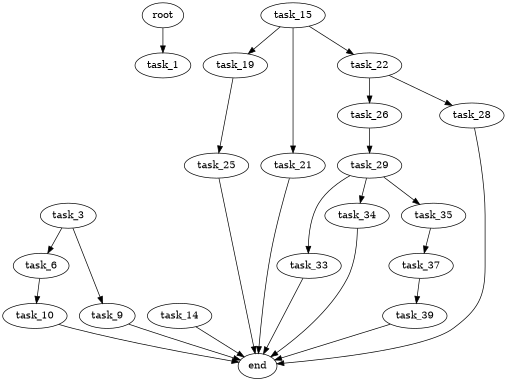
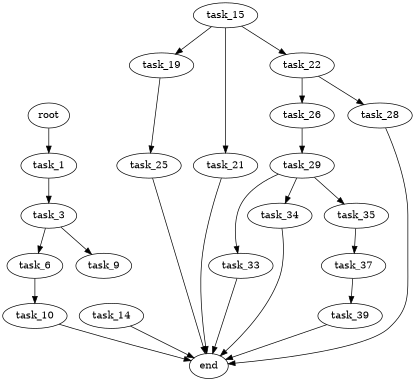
edge "task_1" -> "task_3": added
edge "task_9" -> "end": removed
